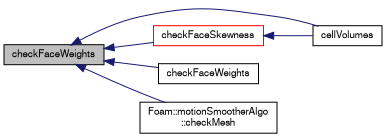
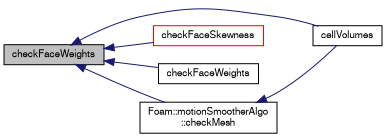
edge "cellVolumes" -> "checkFaceSkewness": now "cellVolumes" -> "Foam::motionSmootherAlgo ::checkMesh"
